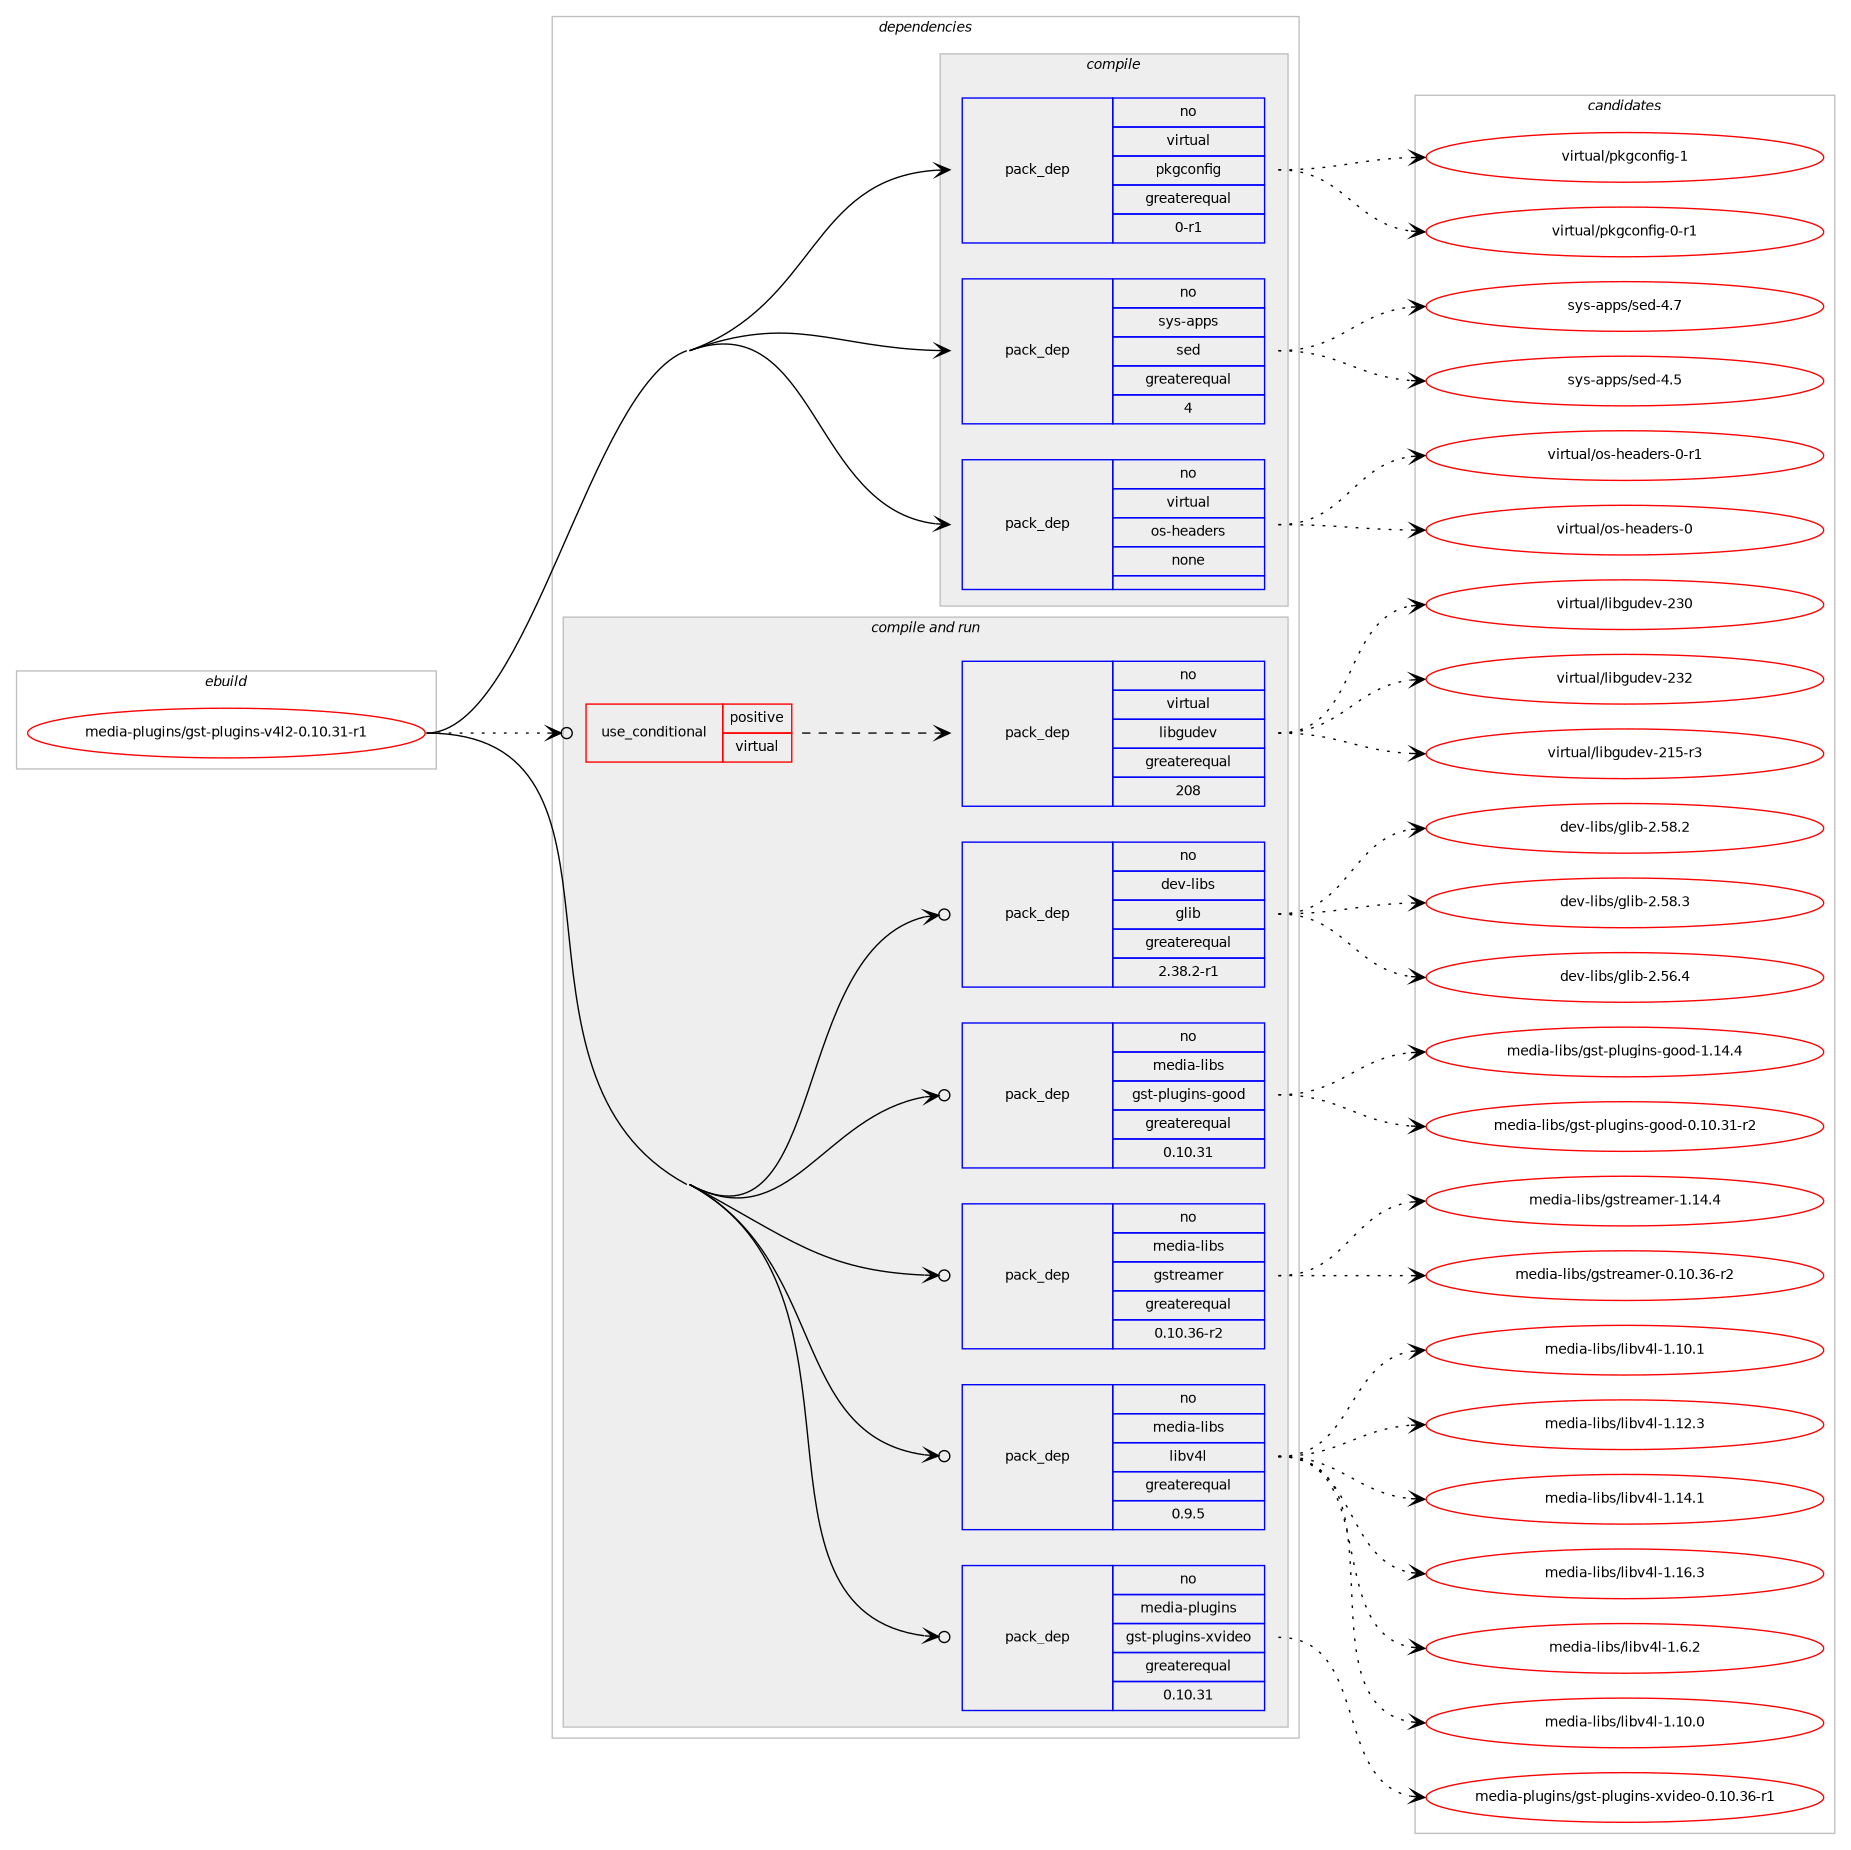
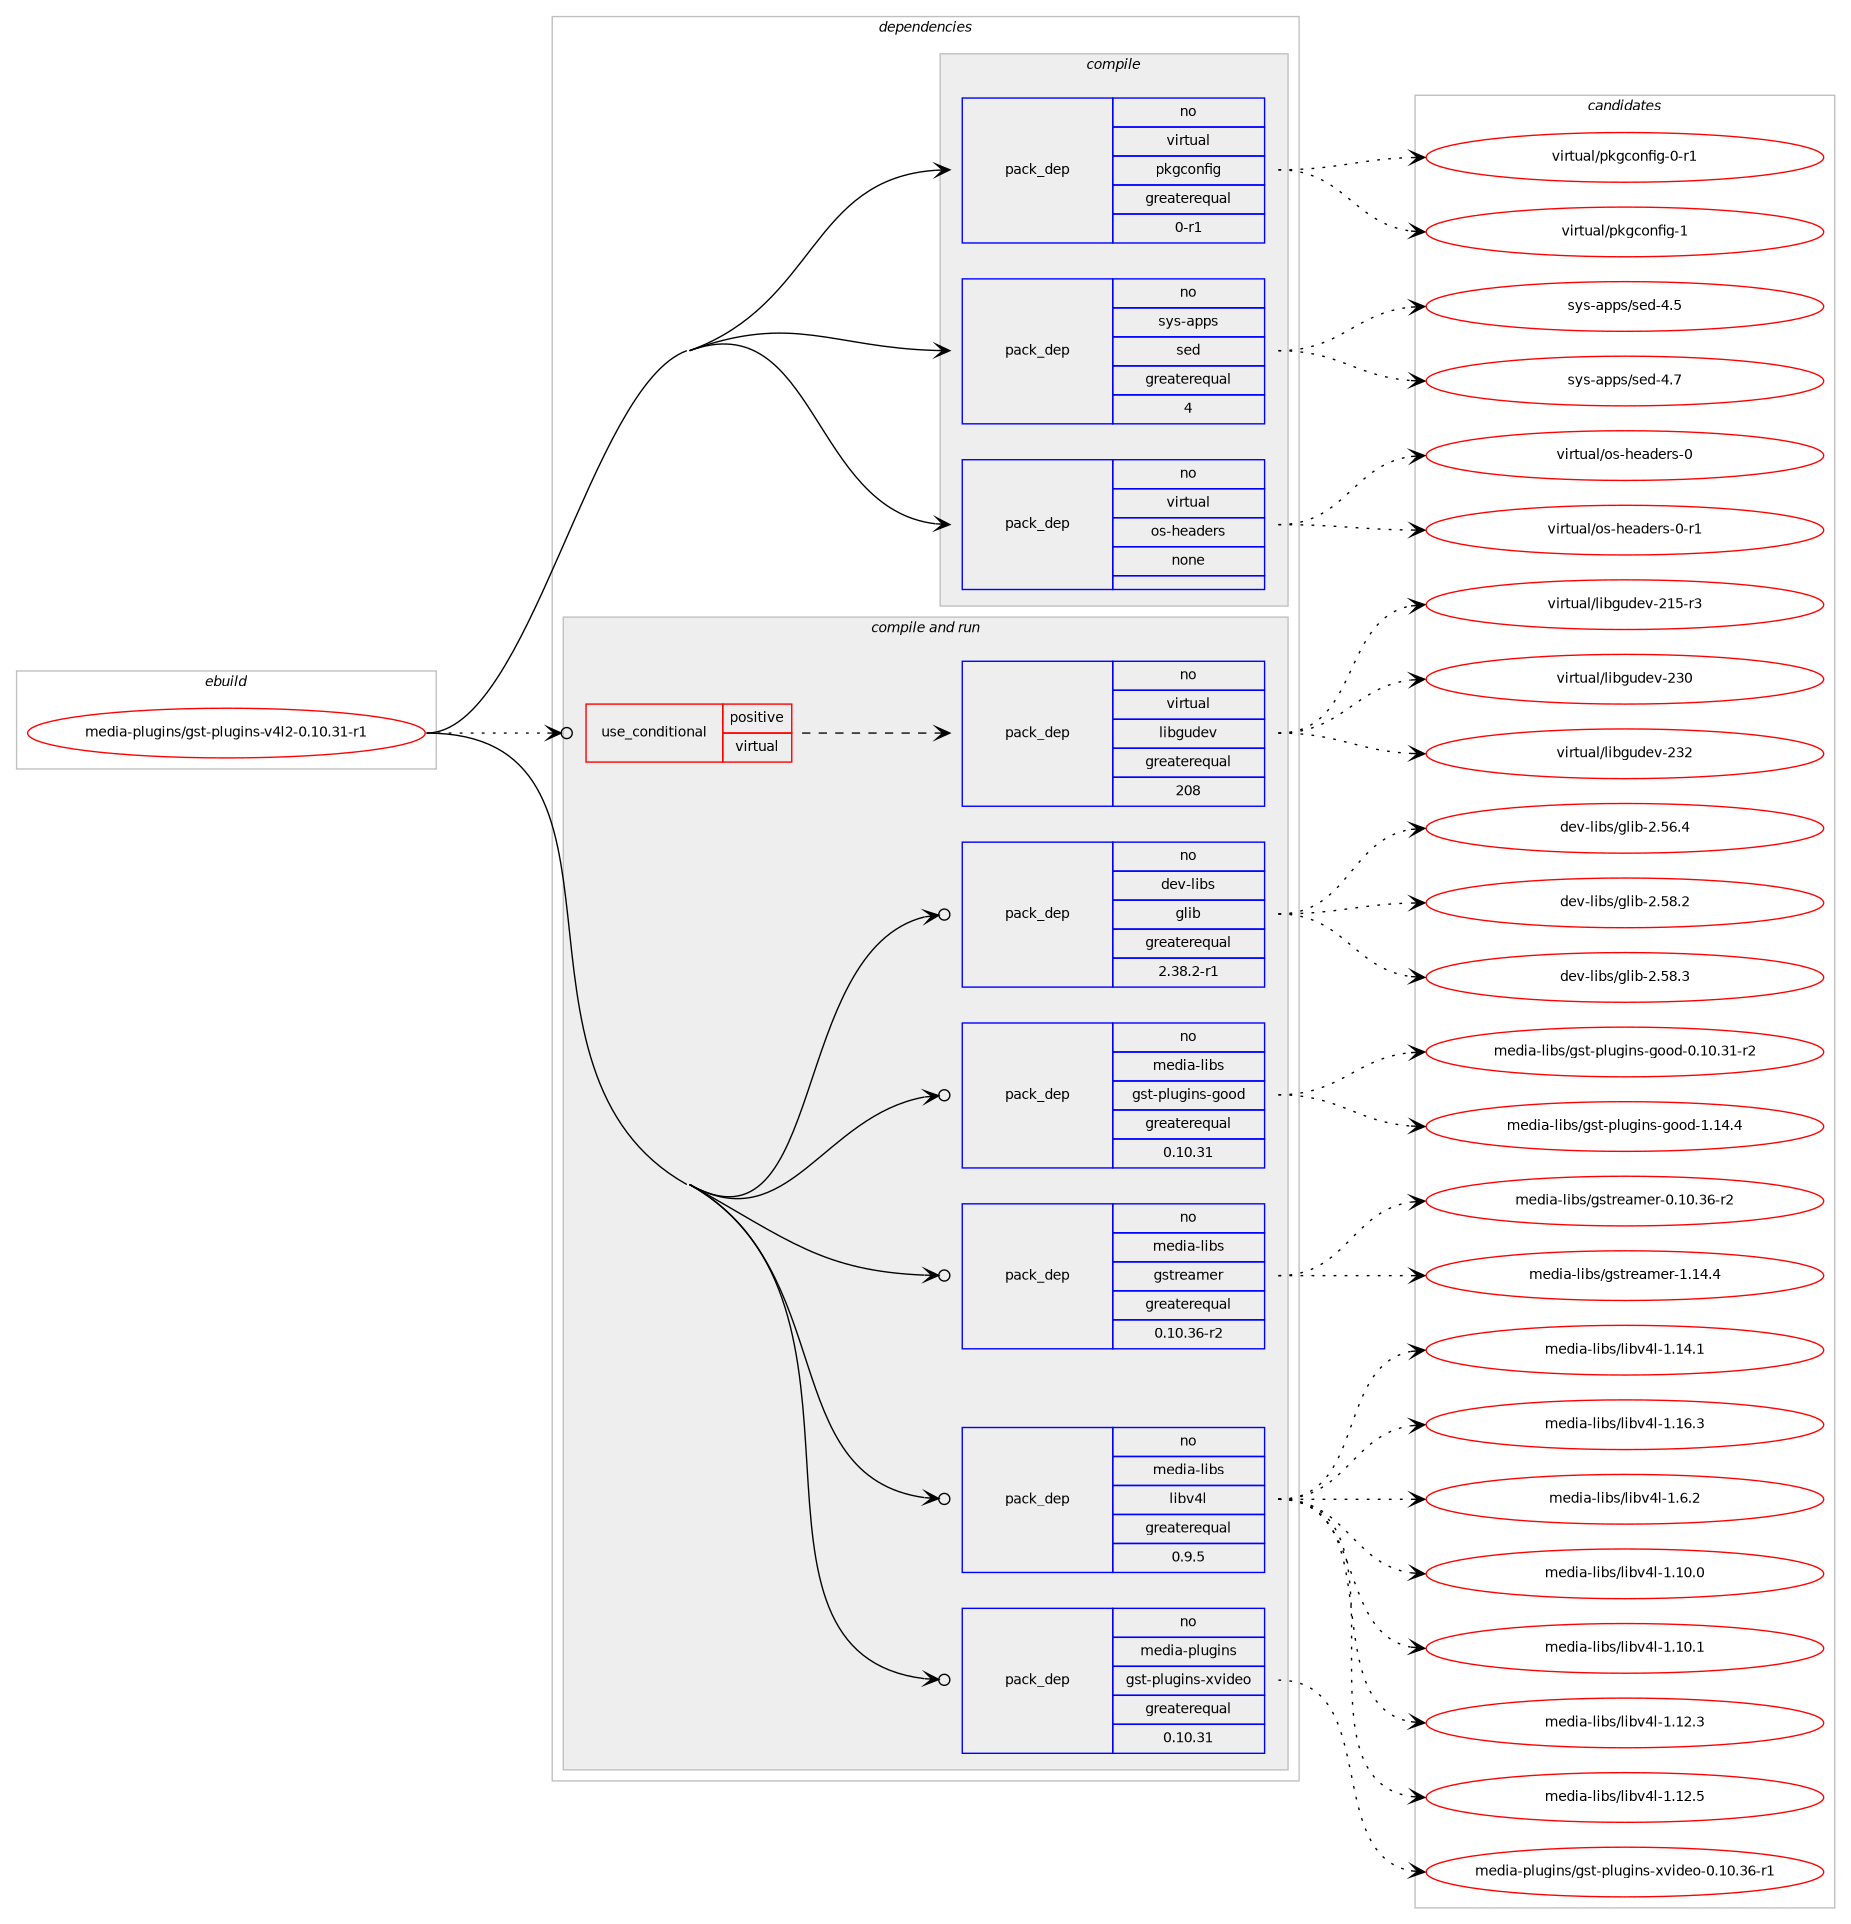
node "media-libs/libv4l-1.12.5": added
